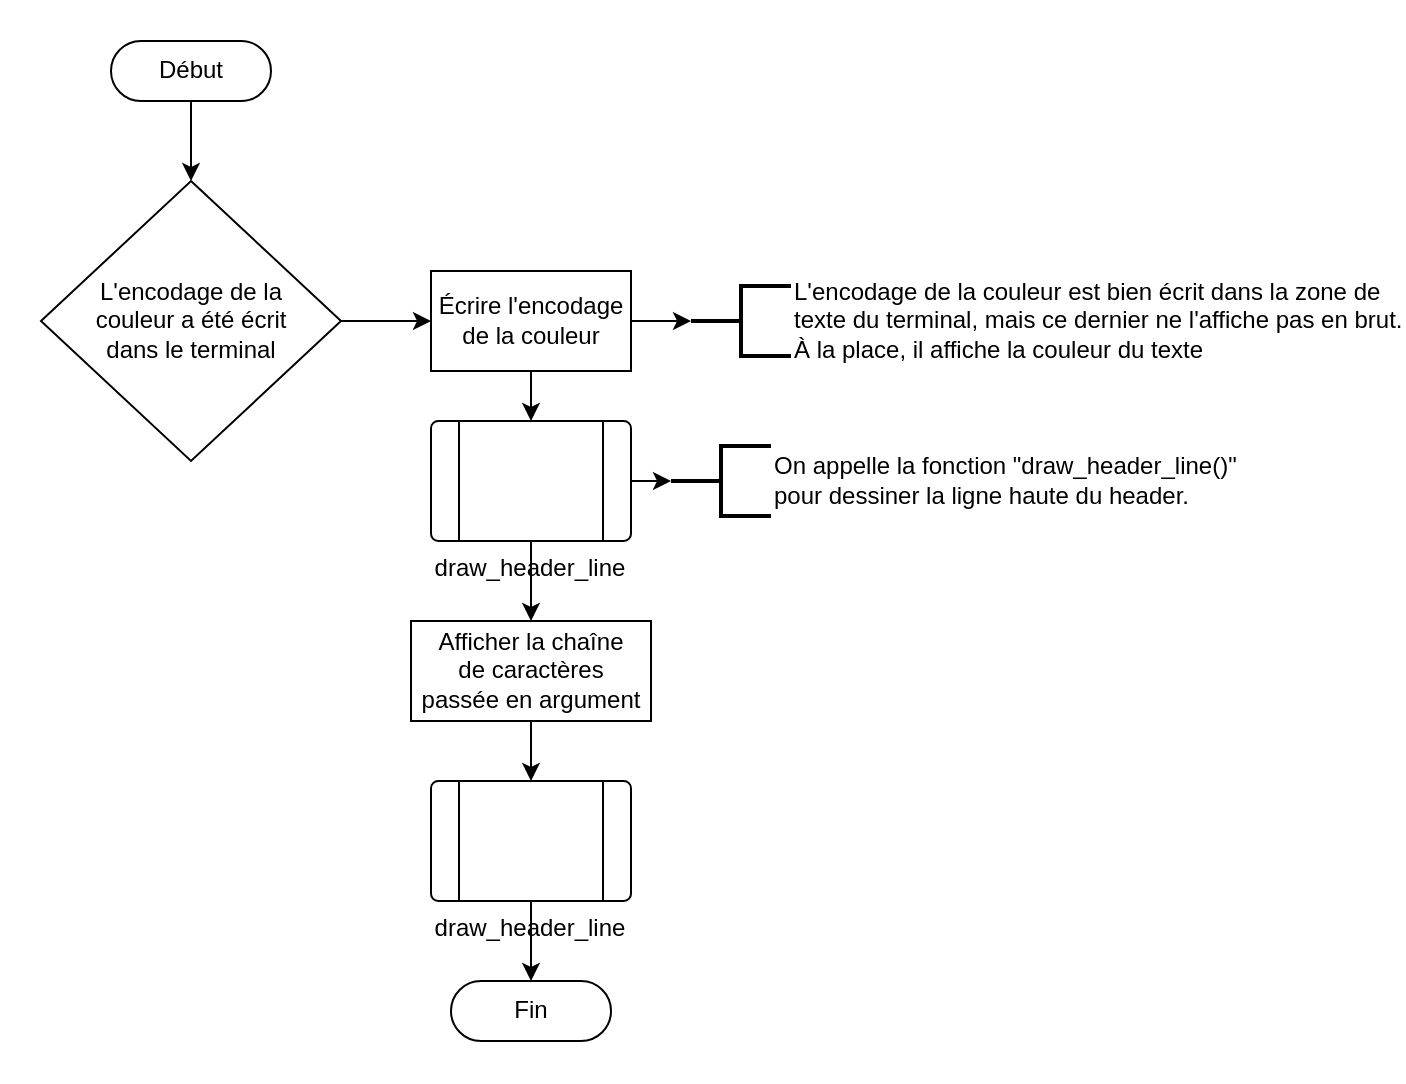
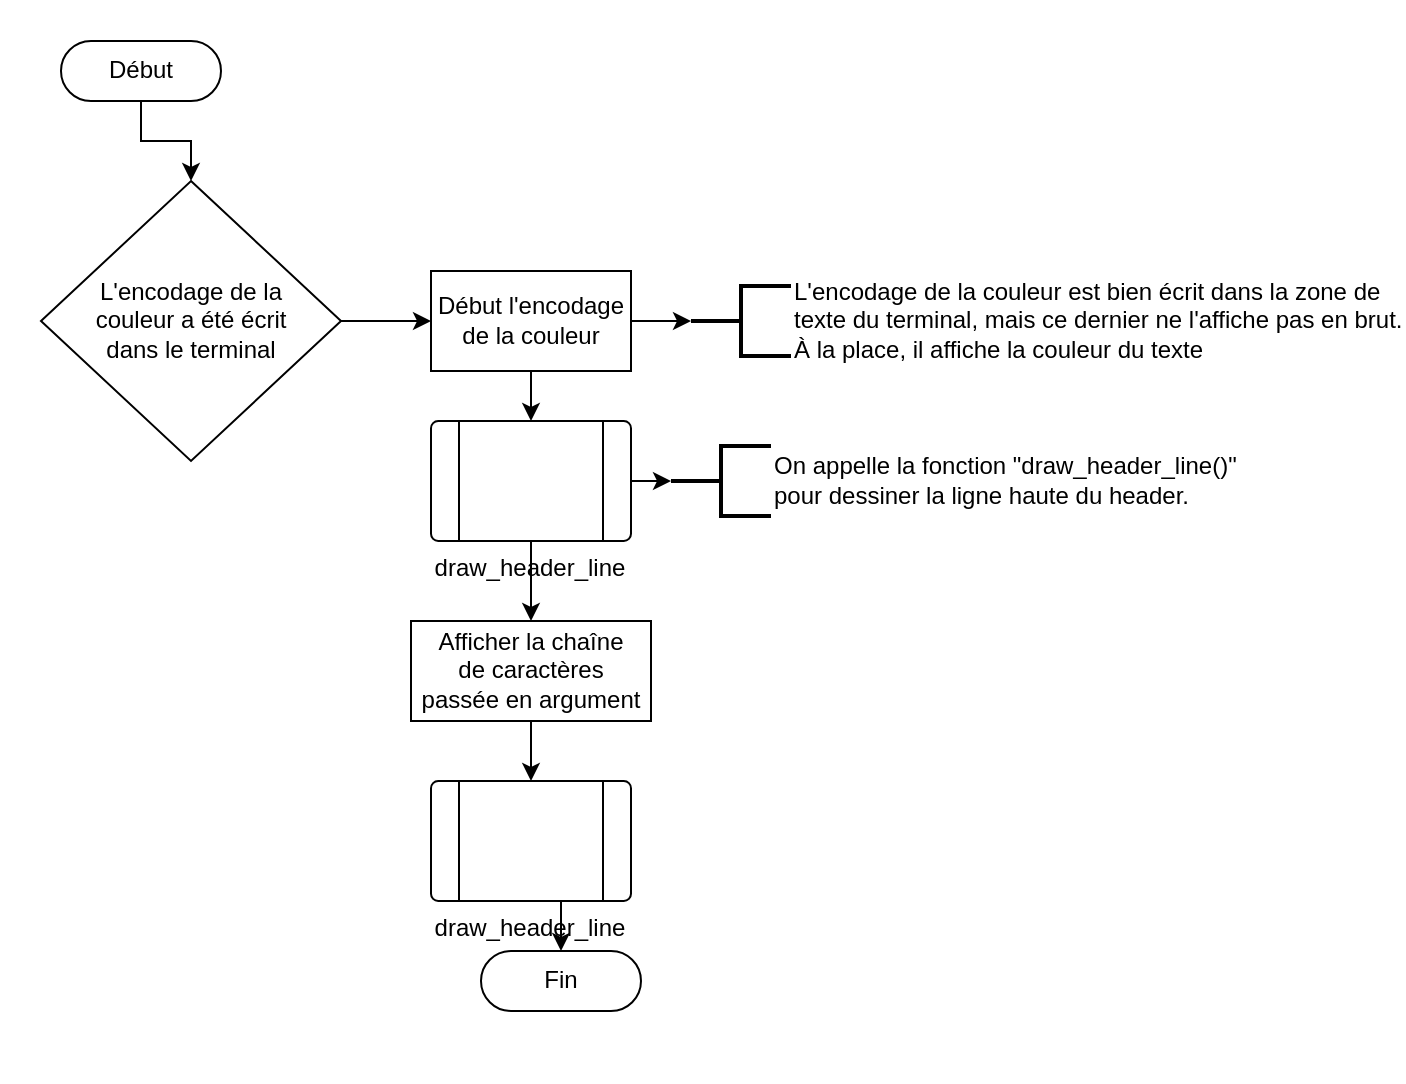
node "Début": moved (191, 71) -> (141, 71)
node "Écrire l'encodage de la couleur": label "Écrire l'encodage de la couleur" -> "Début l'encodage de la couleur"
node "Fin": moved (531, 1011) -> (561, 981)
